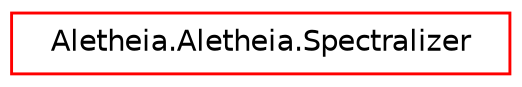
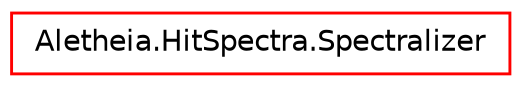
node "Aletheia.Aletheia.Spectralizer": label "Aletheia.Aletheia.Spectralizer" -> "Aletheia.HitSpectra.Spectralizer"
